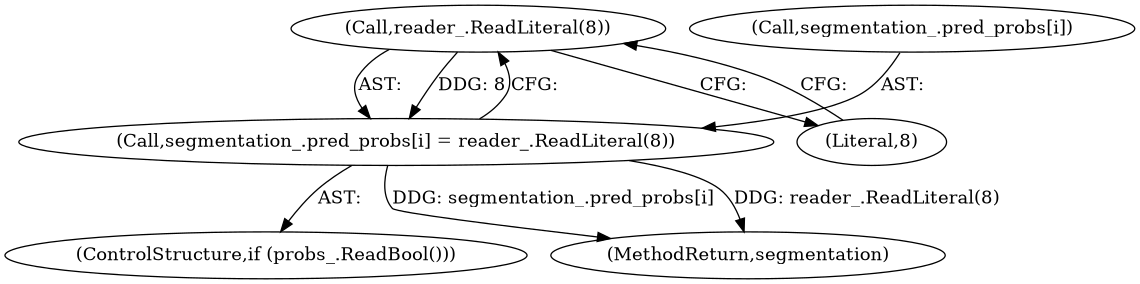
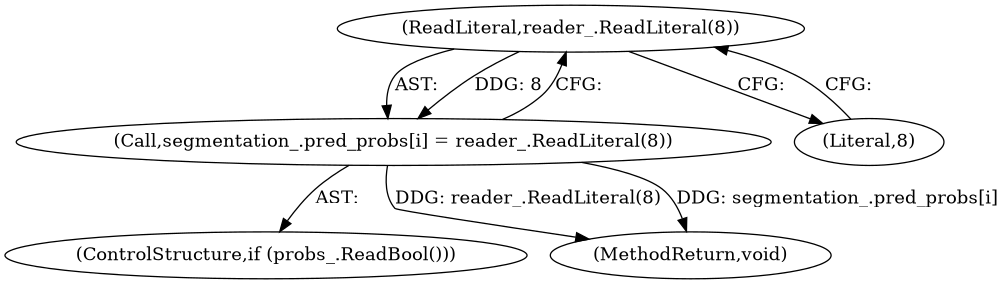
node "(Call,reader_.ReadLiteral(8))": label "(Call,reader_.ReadLiteral(8))" -> "(ReadLiteral,reader_.ReadLiteral(8))"
node "(Call,segmentation_.pred_probs[i])": removed
node "(MethodReturn,segmentation)": label "(MethodReturn,segmentation)" -> "(MethodReturn,void)"
